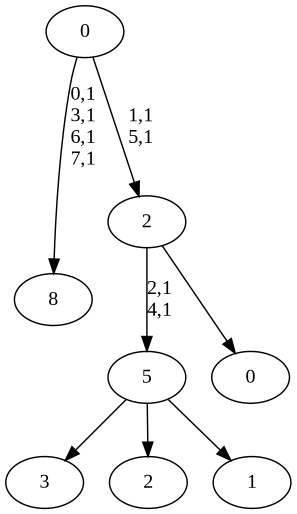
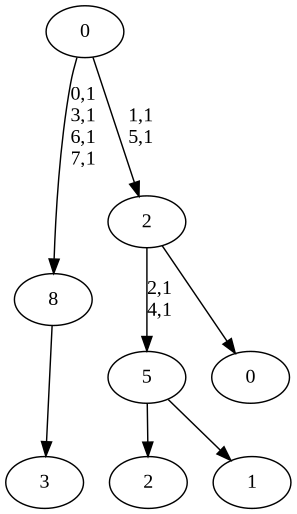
edge "5" -> "3": now "8" -> "3"
